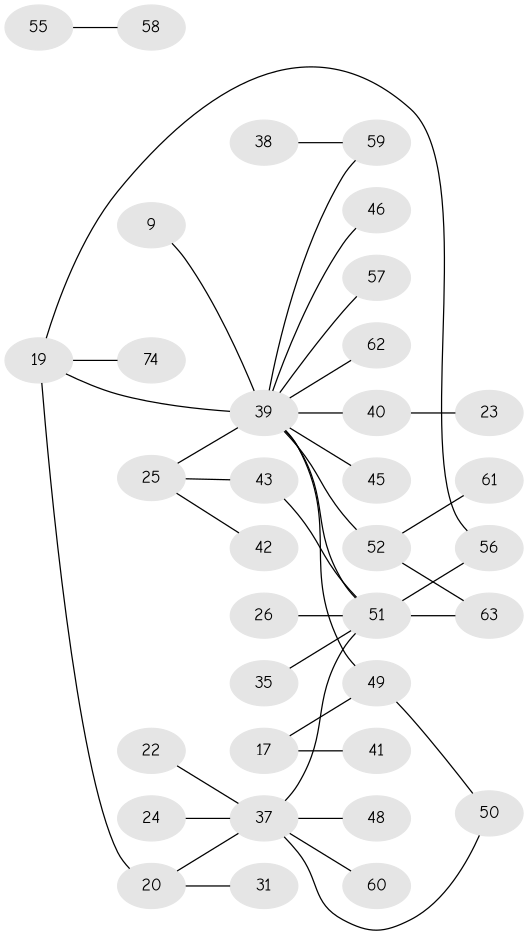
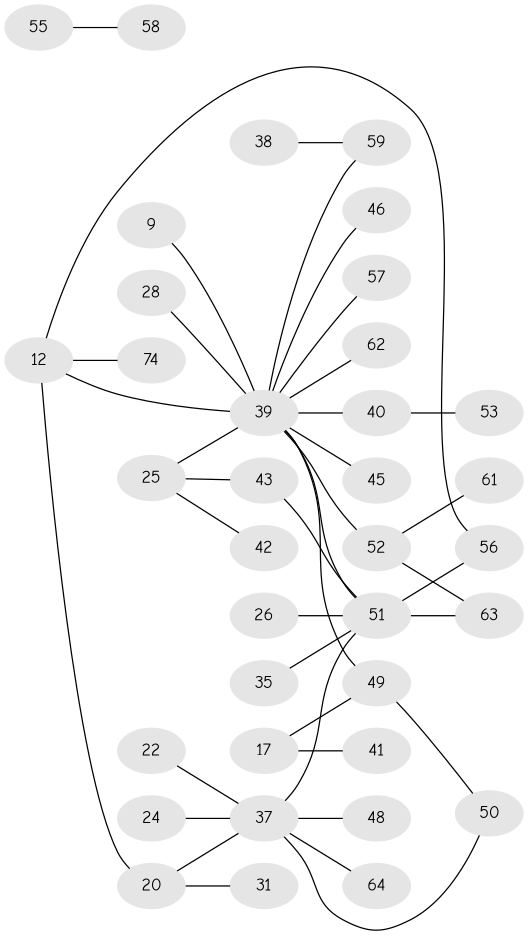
node "28": added
node "19": label "19" -> "12"
node "23": label "23" -> "53"
node "60": label "60" -> "64"
